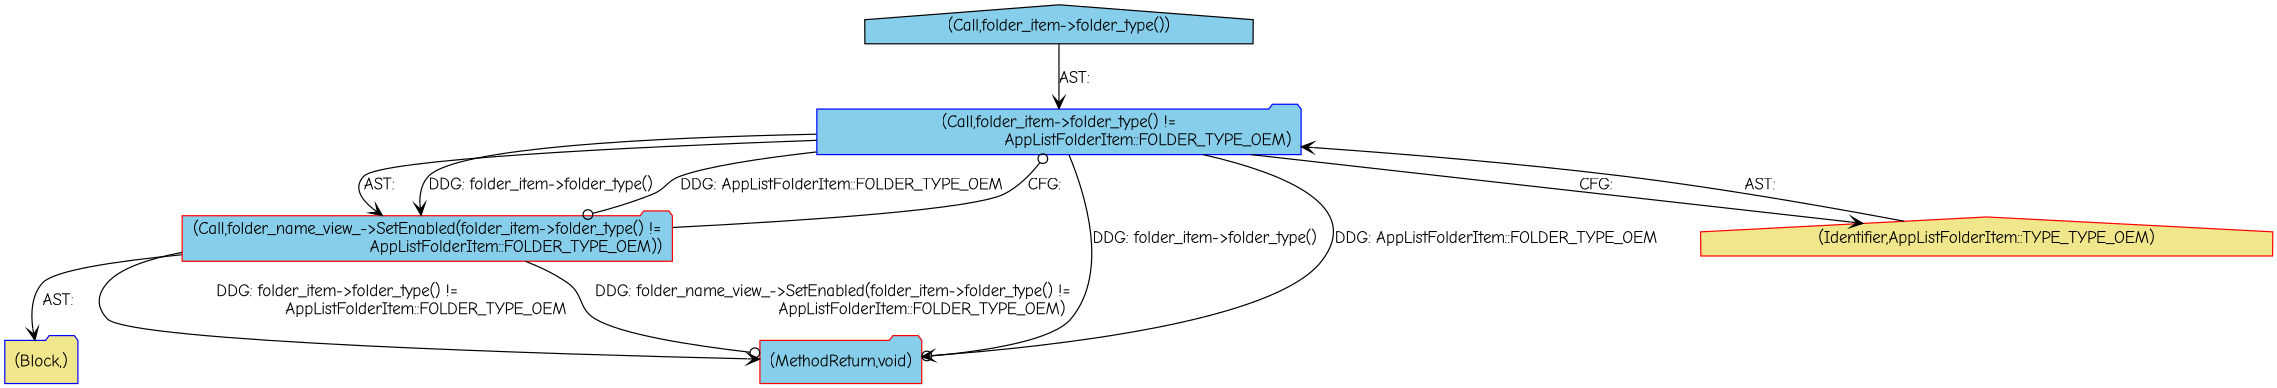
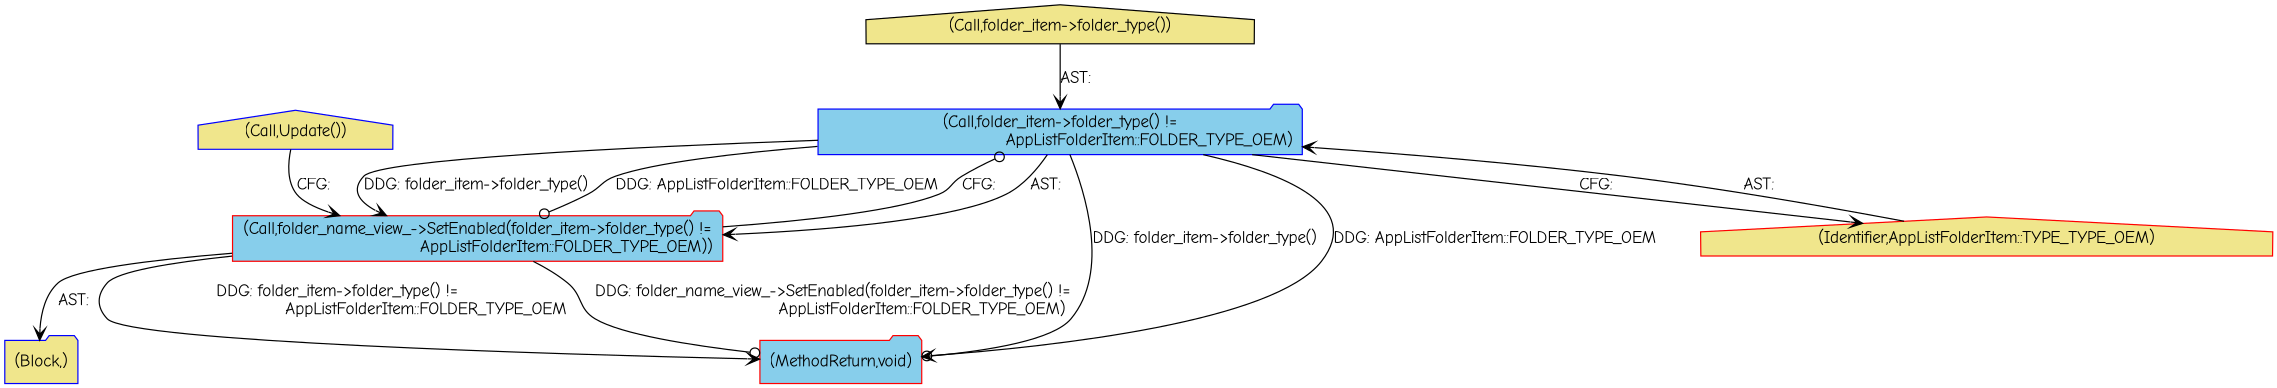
node "(Call,folder_item->folder_type())": fillcolor skyblue -> khaki
node "(Call,Update())": added
